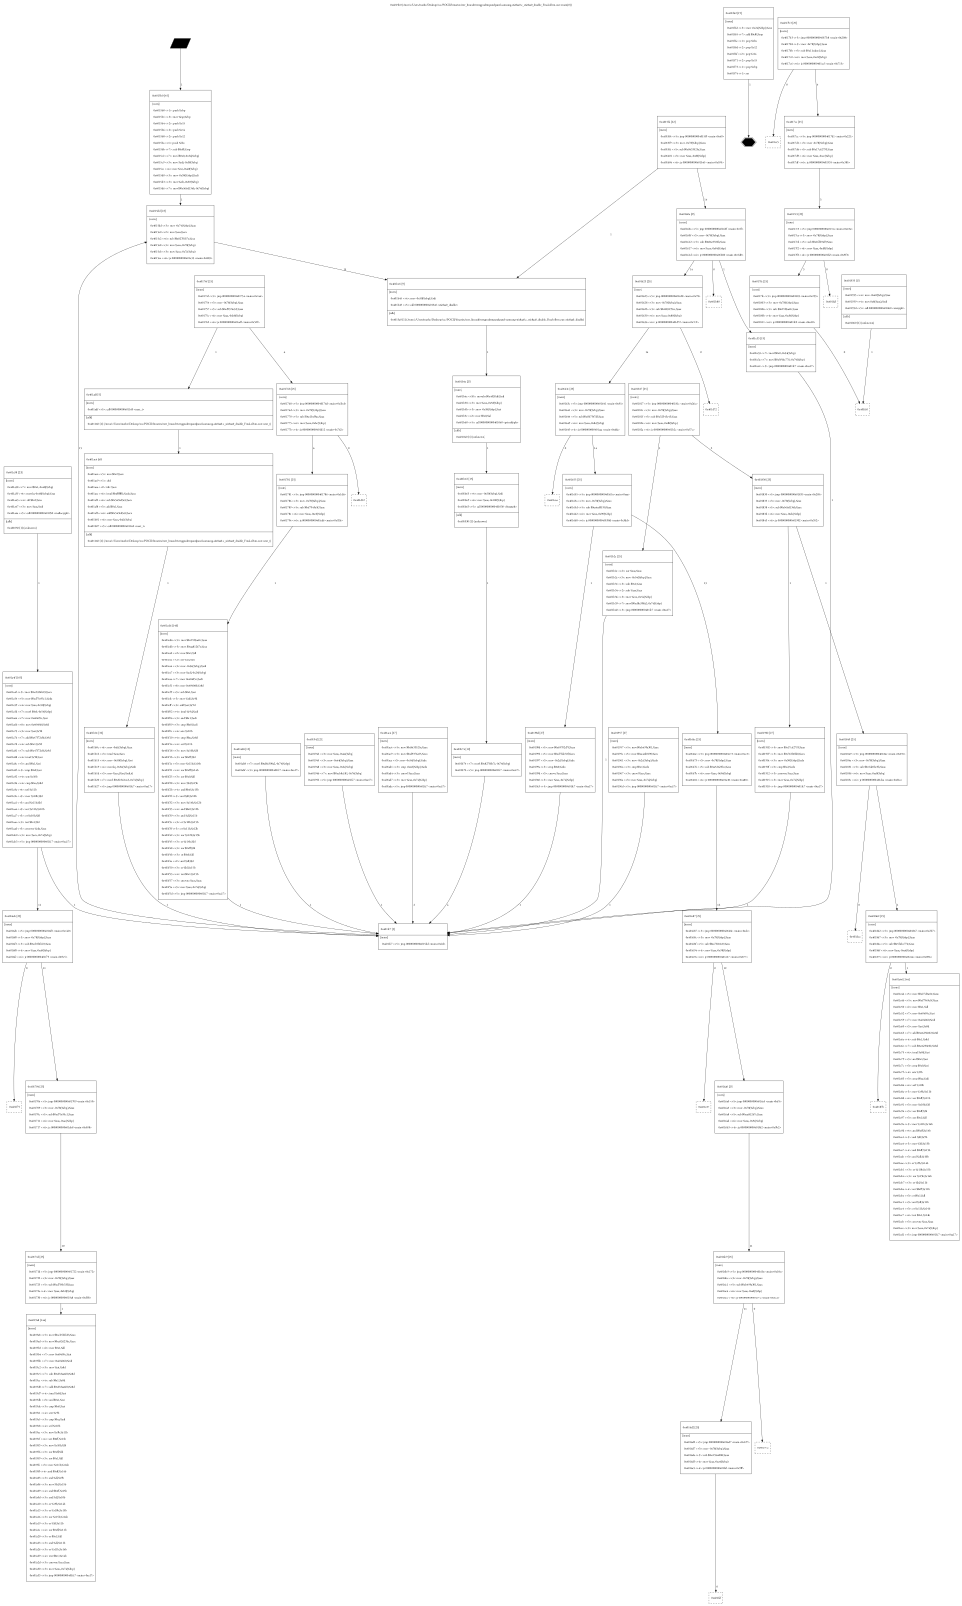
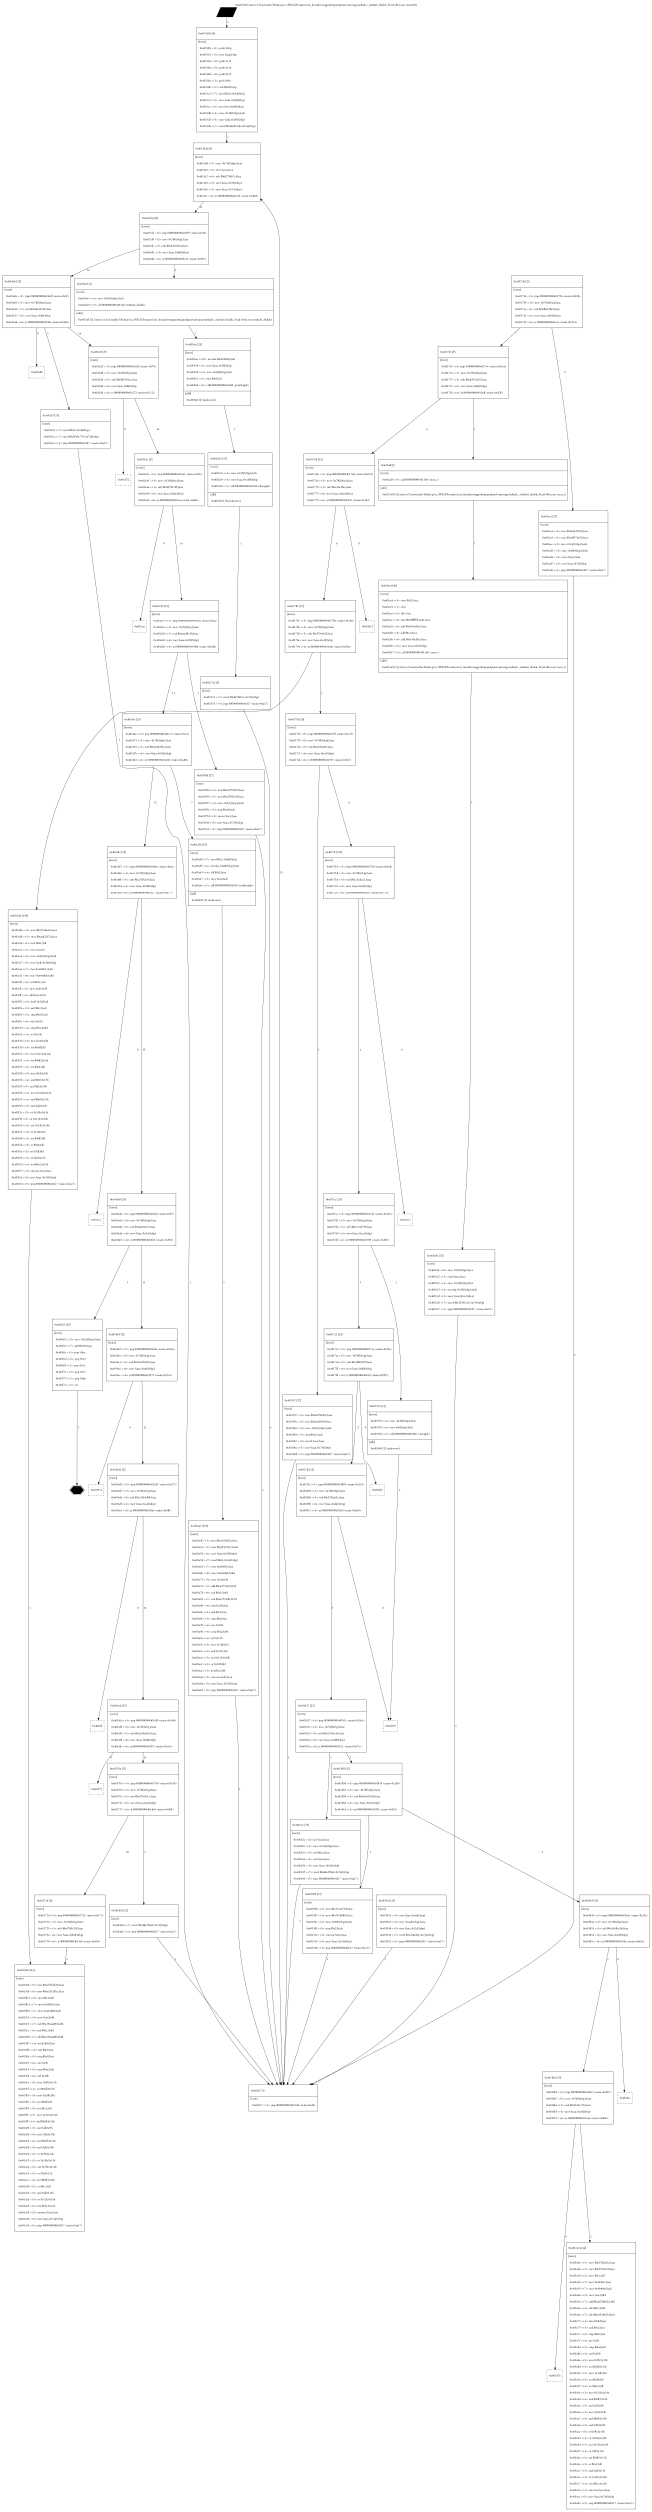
edge "0x4015dd [23]" -> "0x401b45 [9]": now "0x4015dd [23]" -> "0x4015f4 [22]"
node "0x401736 [25]": added
node "0x40179a [25]": added
edge "0x40166e [25]" -> "0x401a38 [23]": added, label "1"
edge "0x401a4f [105]" -> "0x4016eb [25]": now "0x4016d2 [25]" -> "0x4016eb [25]"
edge "0x401ed6 [140]" -> "0x401fc7 [5]": now "0x401ed6 [140]" -> "0x4019a8 [144]"
edge "0x4016a0 [25]" -> "0x401f62 [19]": added, label "1"
edge "0x4017cc [25]" -> "0x401935 [13]": added, label "1"
edge "0x4017fe [25]" -> "0x401817 [25]": added, label "3"
edge "0x401704 [25]" -> "0x401ab8 [12]": added, label "1"
